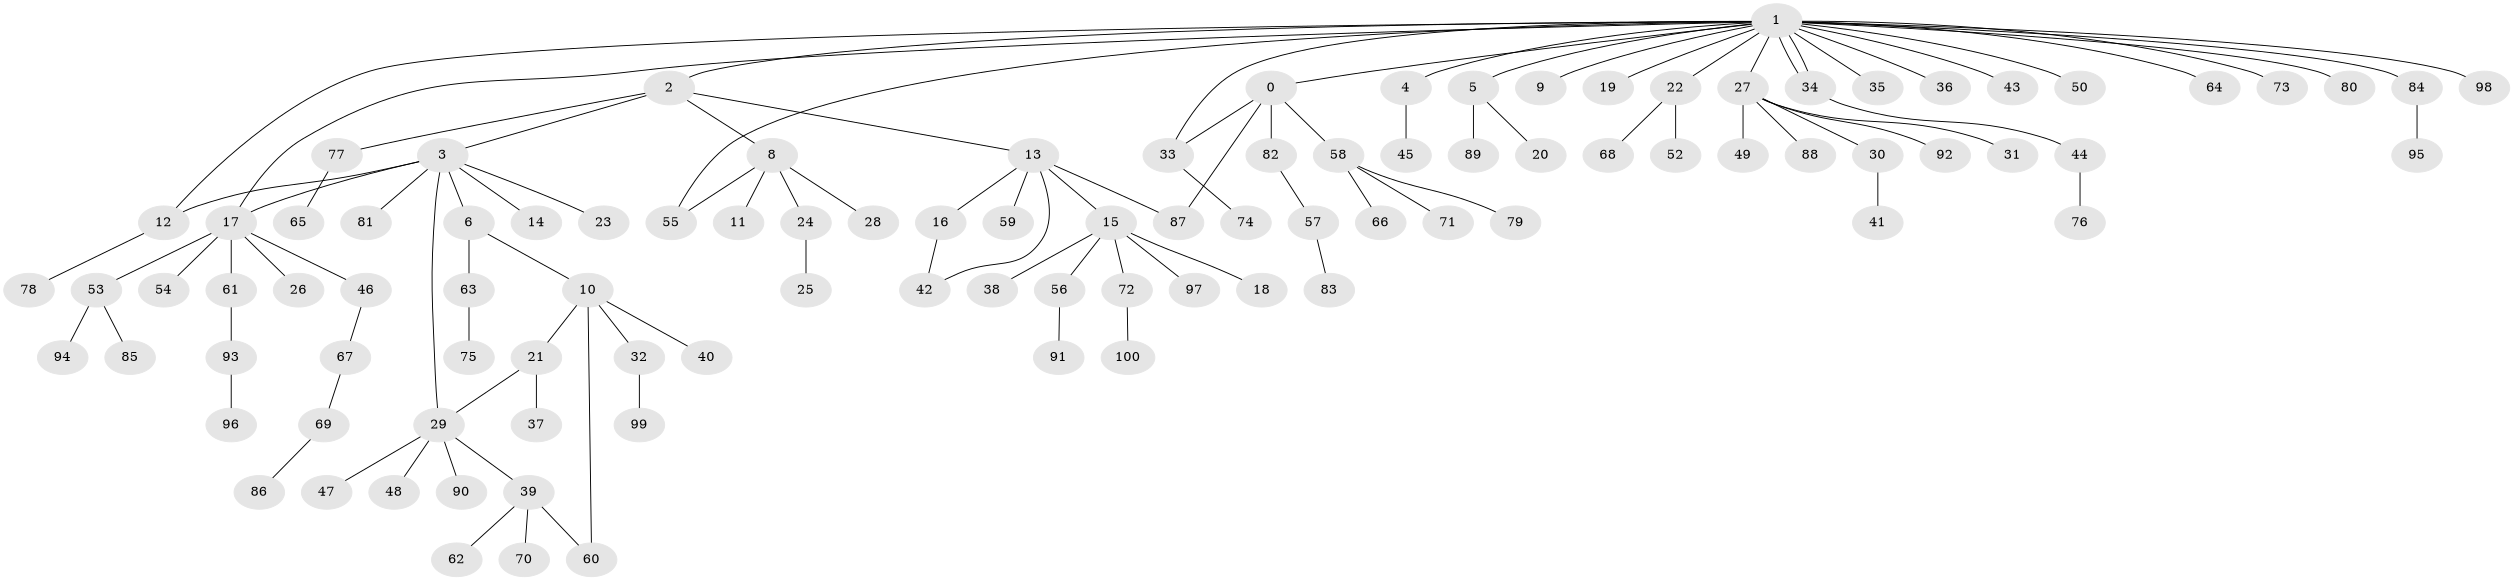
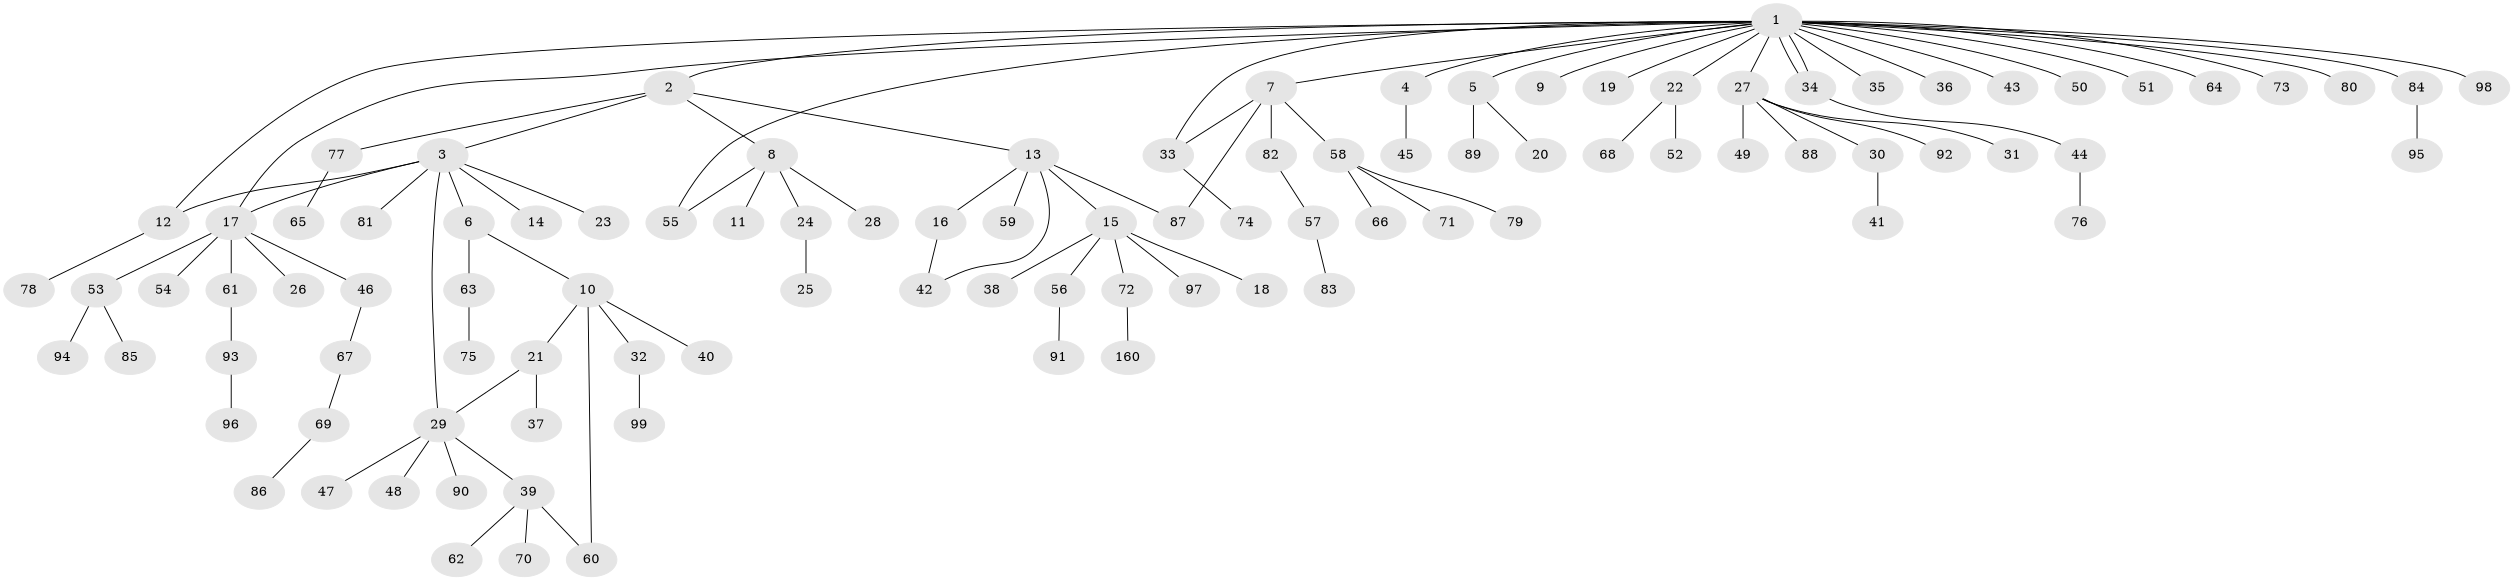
node "0": label "0" -> "7"
node "51": added
node "100": label "100" -> "160"
